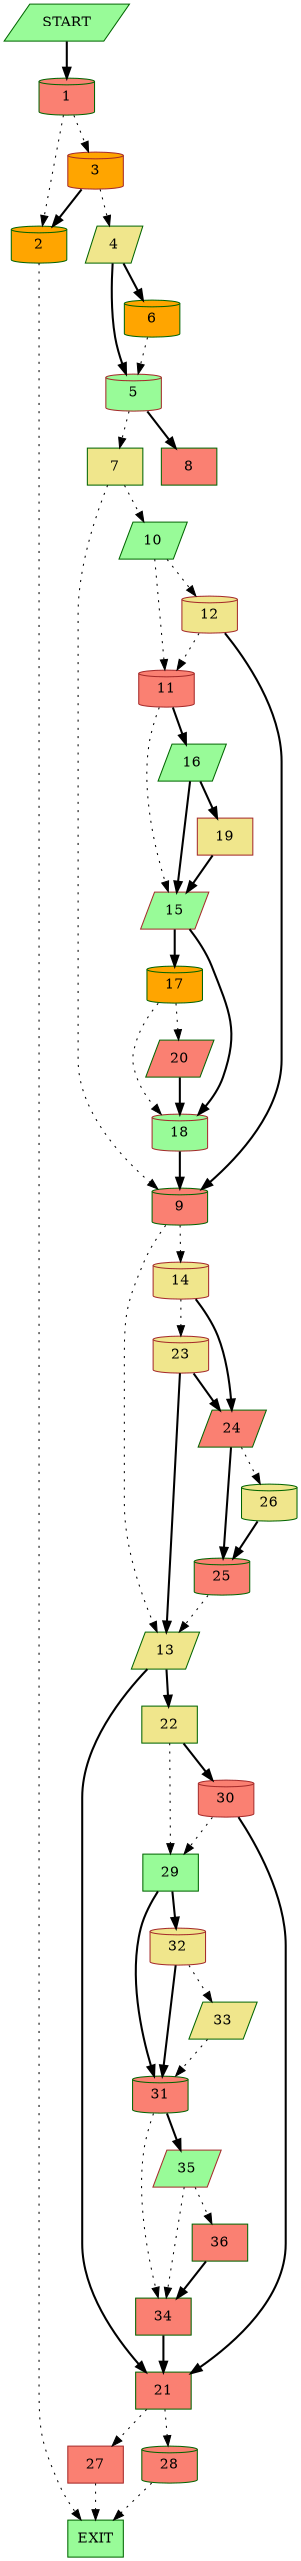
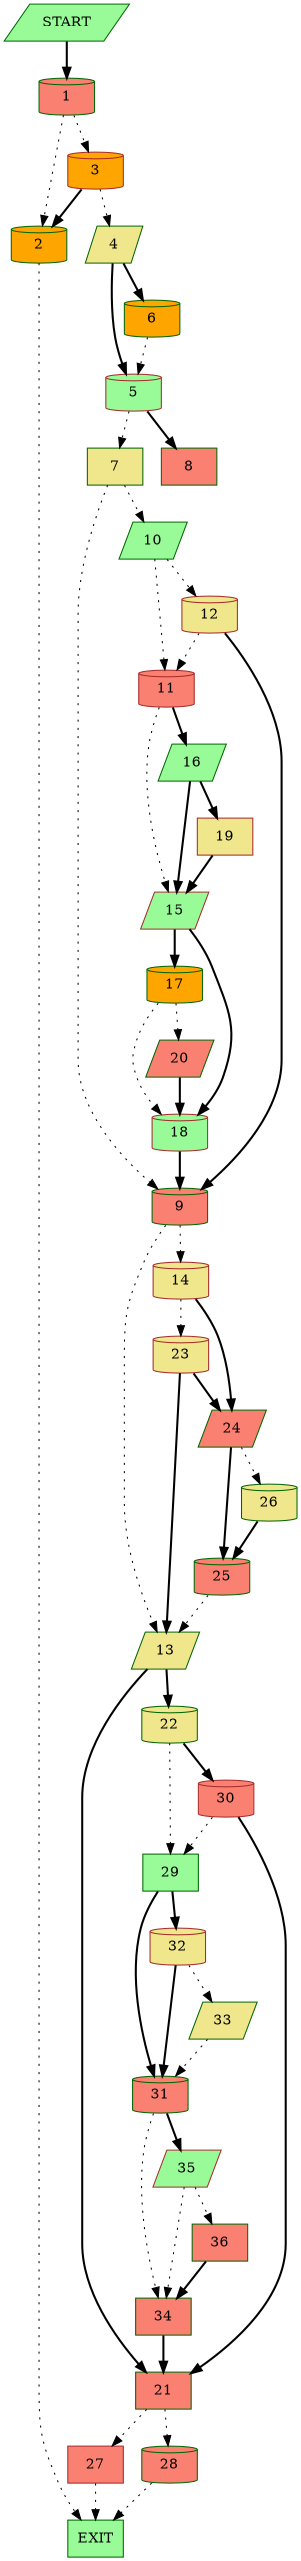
node "22": shape box -> cylinder
